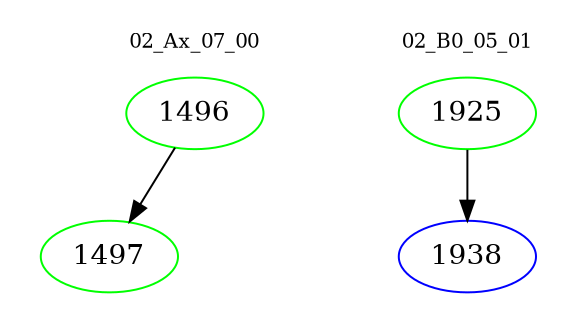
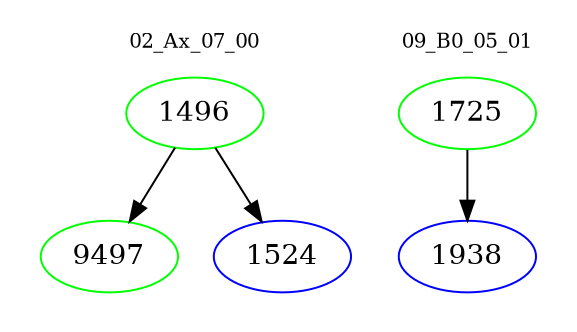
cluster "02_B0_05_01": label "02_B0_05_01" -> "09_B0_05_01"
node "1925": label "1925" -> "1725"
node "1497": label "1497" -> "9497"
node "1524": added
